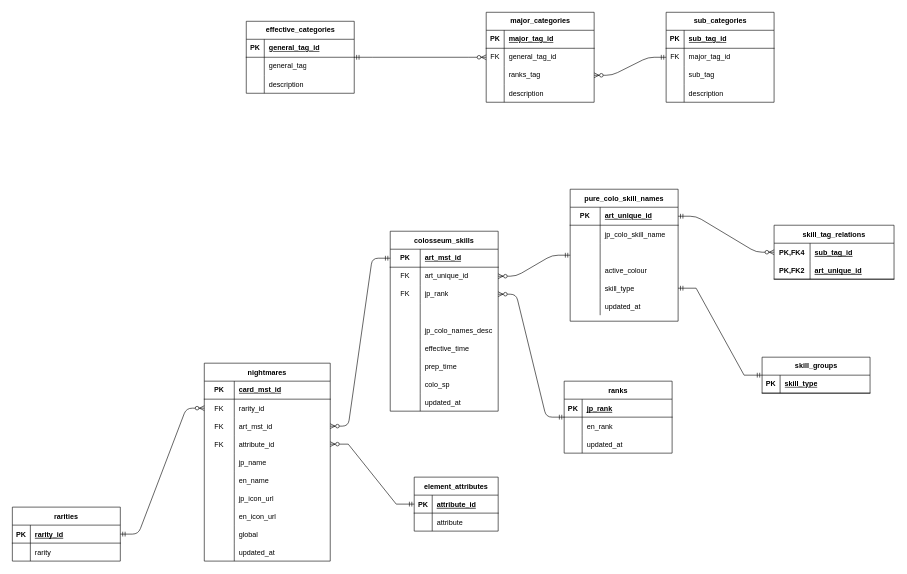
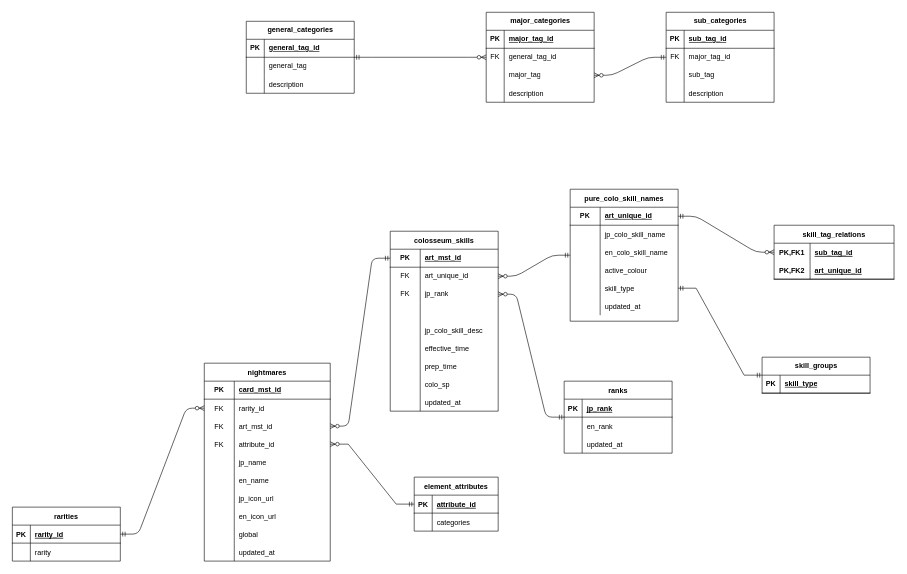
node "effective_categories": label "effective_categories" -> "general_categories"
node "ranks_tag": label "ranks_tag" -> "major_tag"
node "en_colo_skill_name": added
node "PK,FK4": label "PK,FK4" -> "PK,FK1"
node "jp_colo_names_desc": label "jp_colo_names_desc" -> "jp_colo_skill_desc"
node "attribute": label "attribute" -> "categories"
